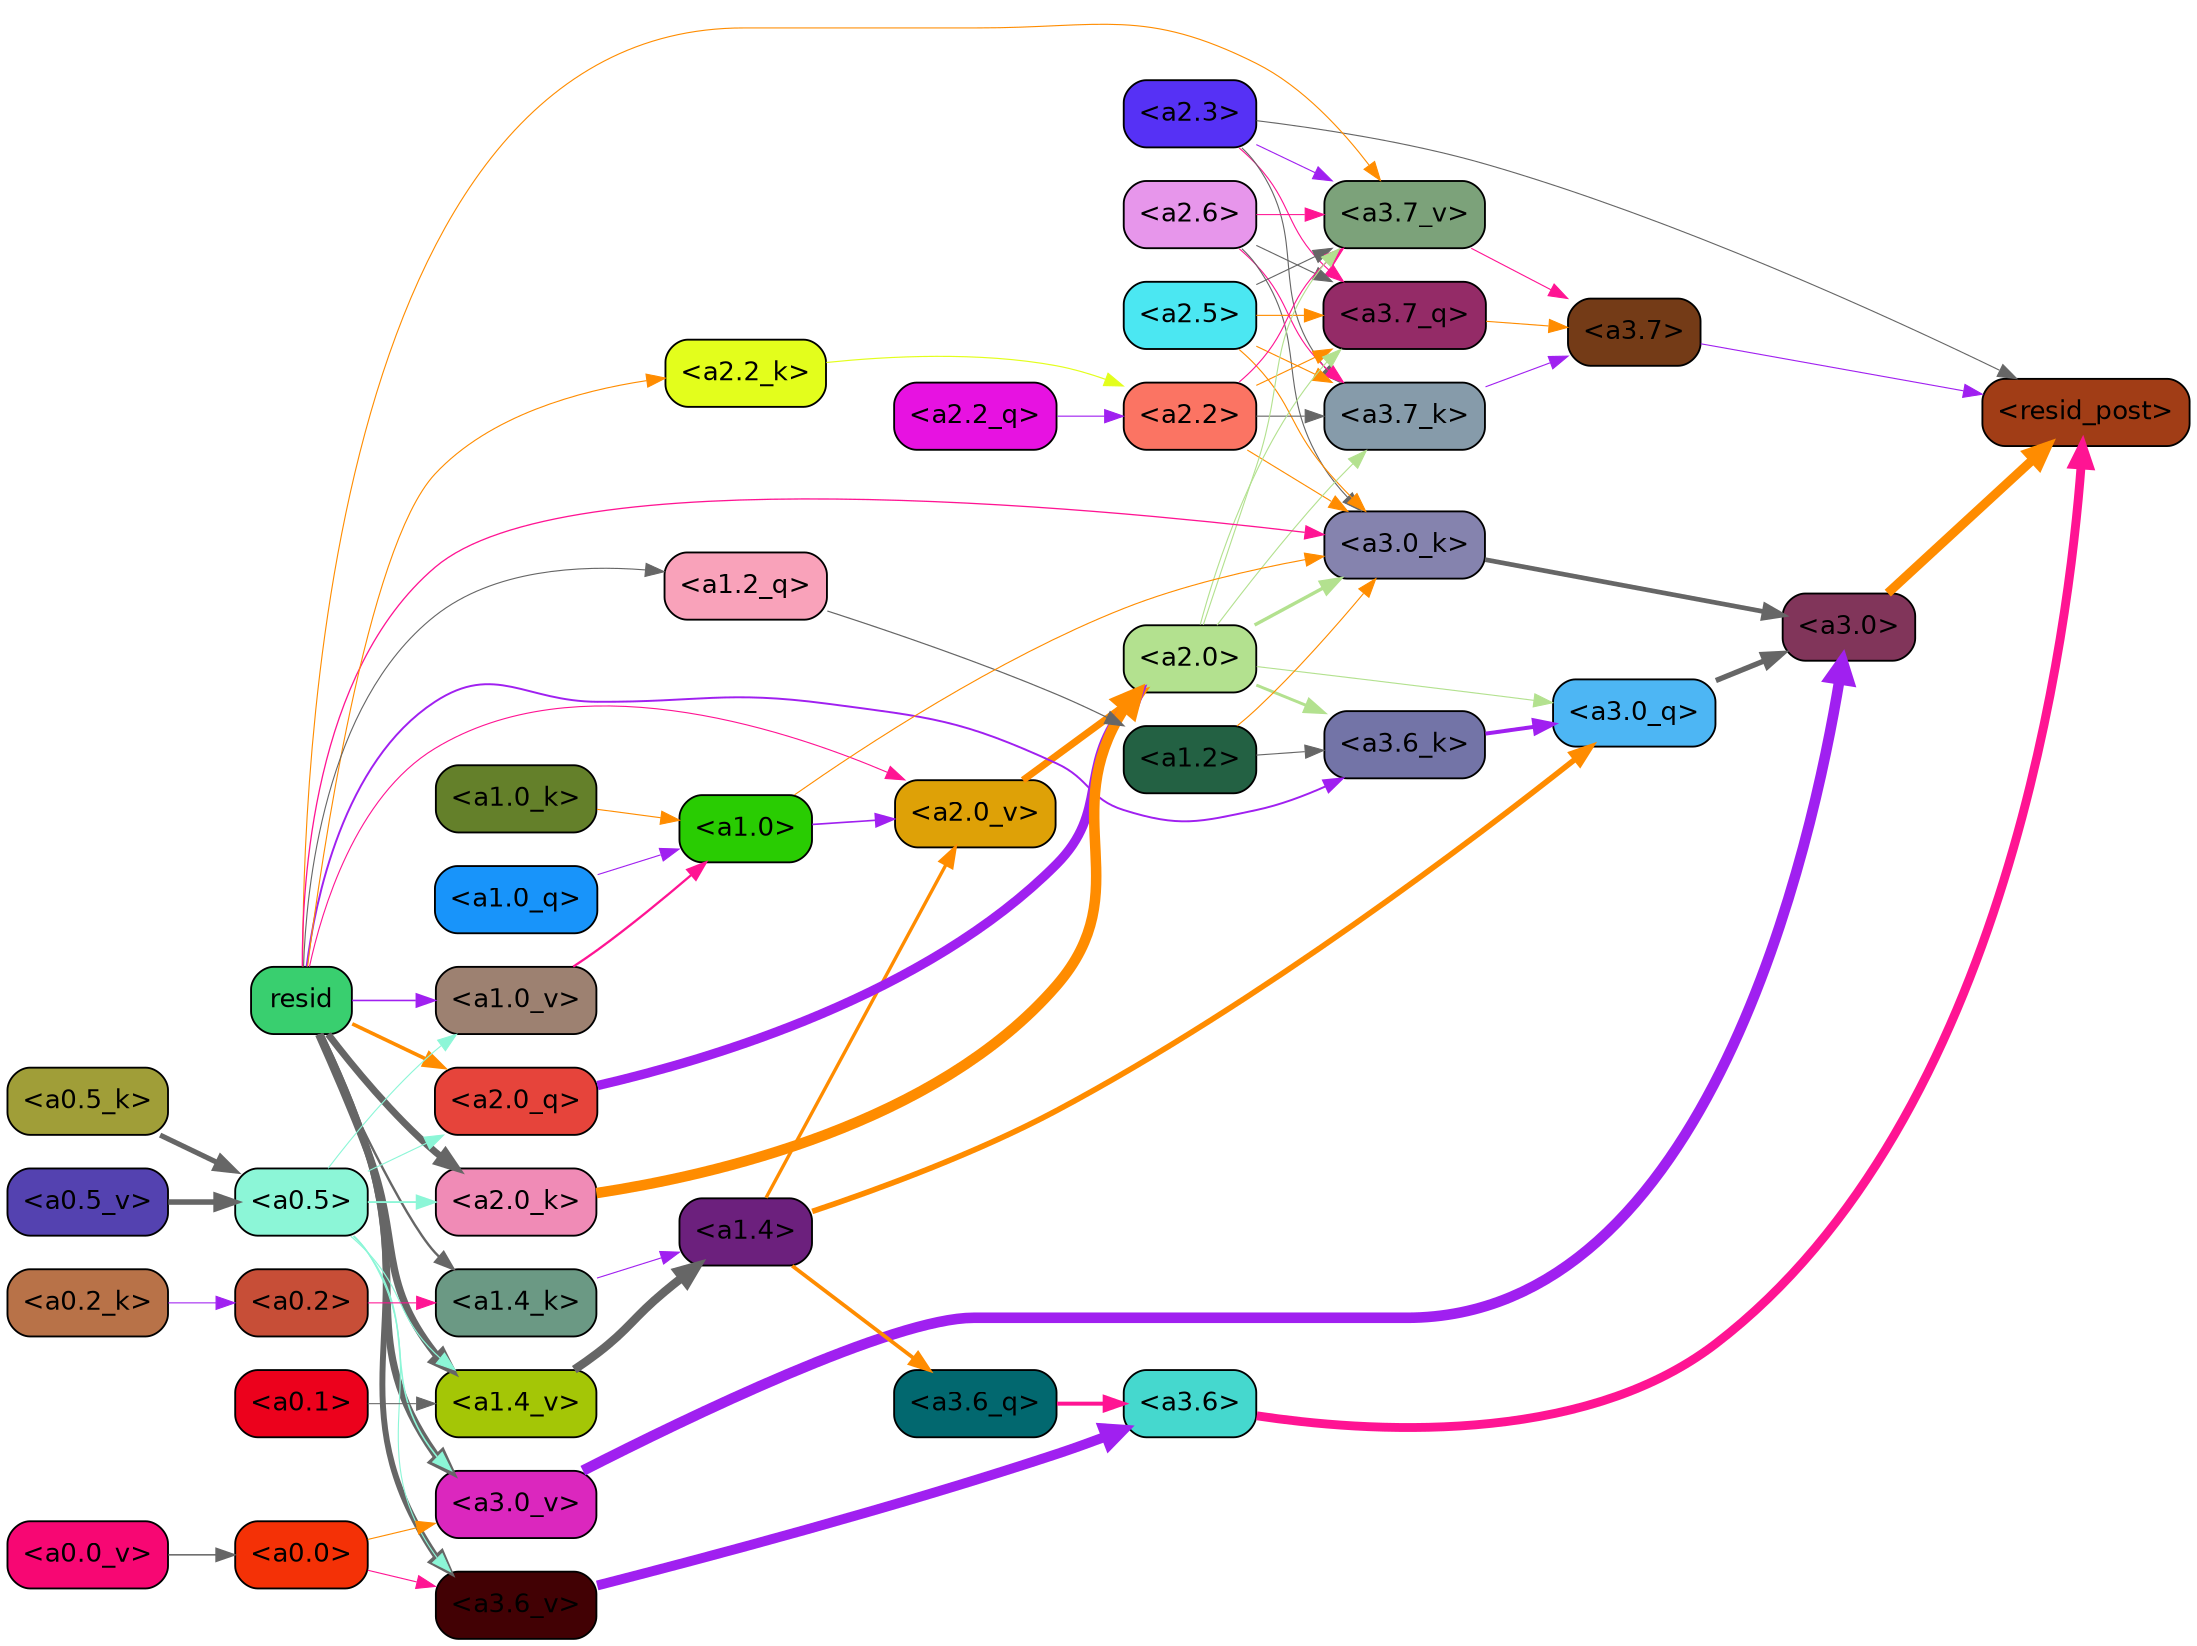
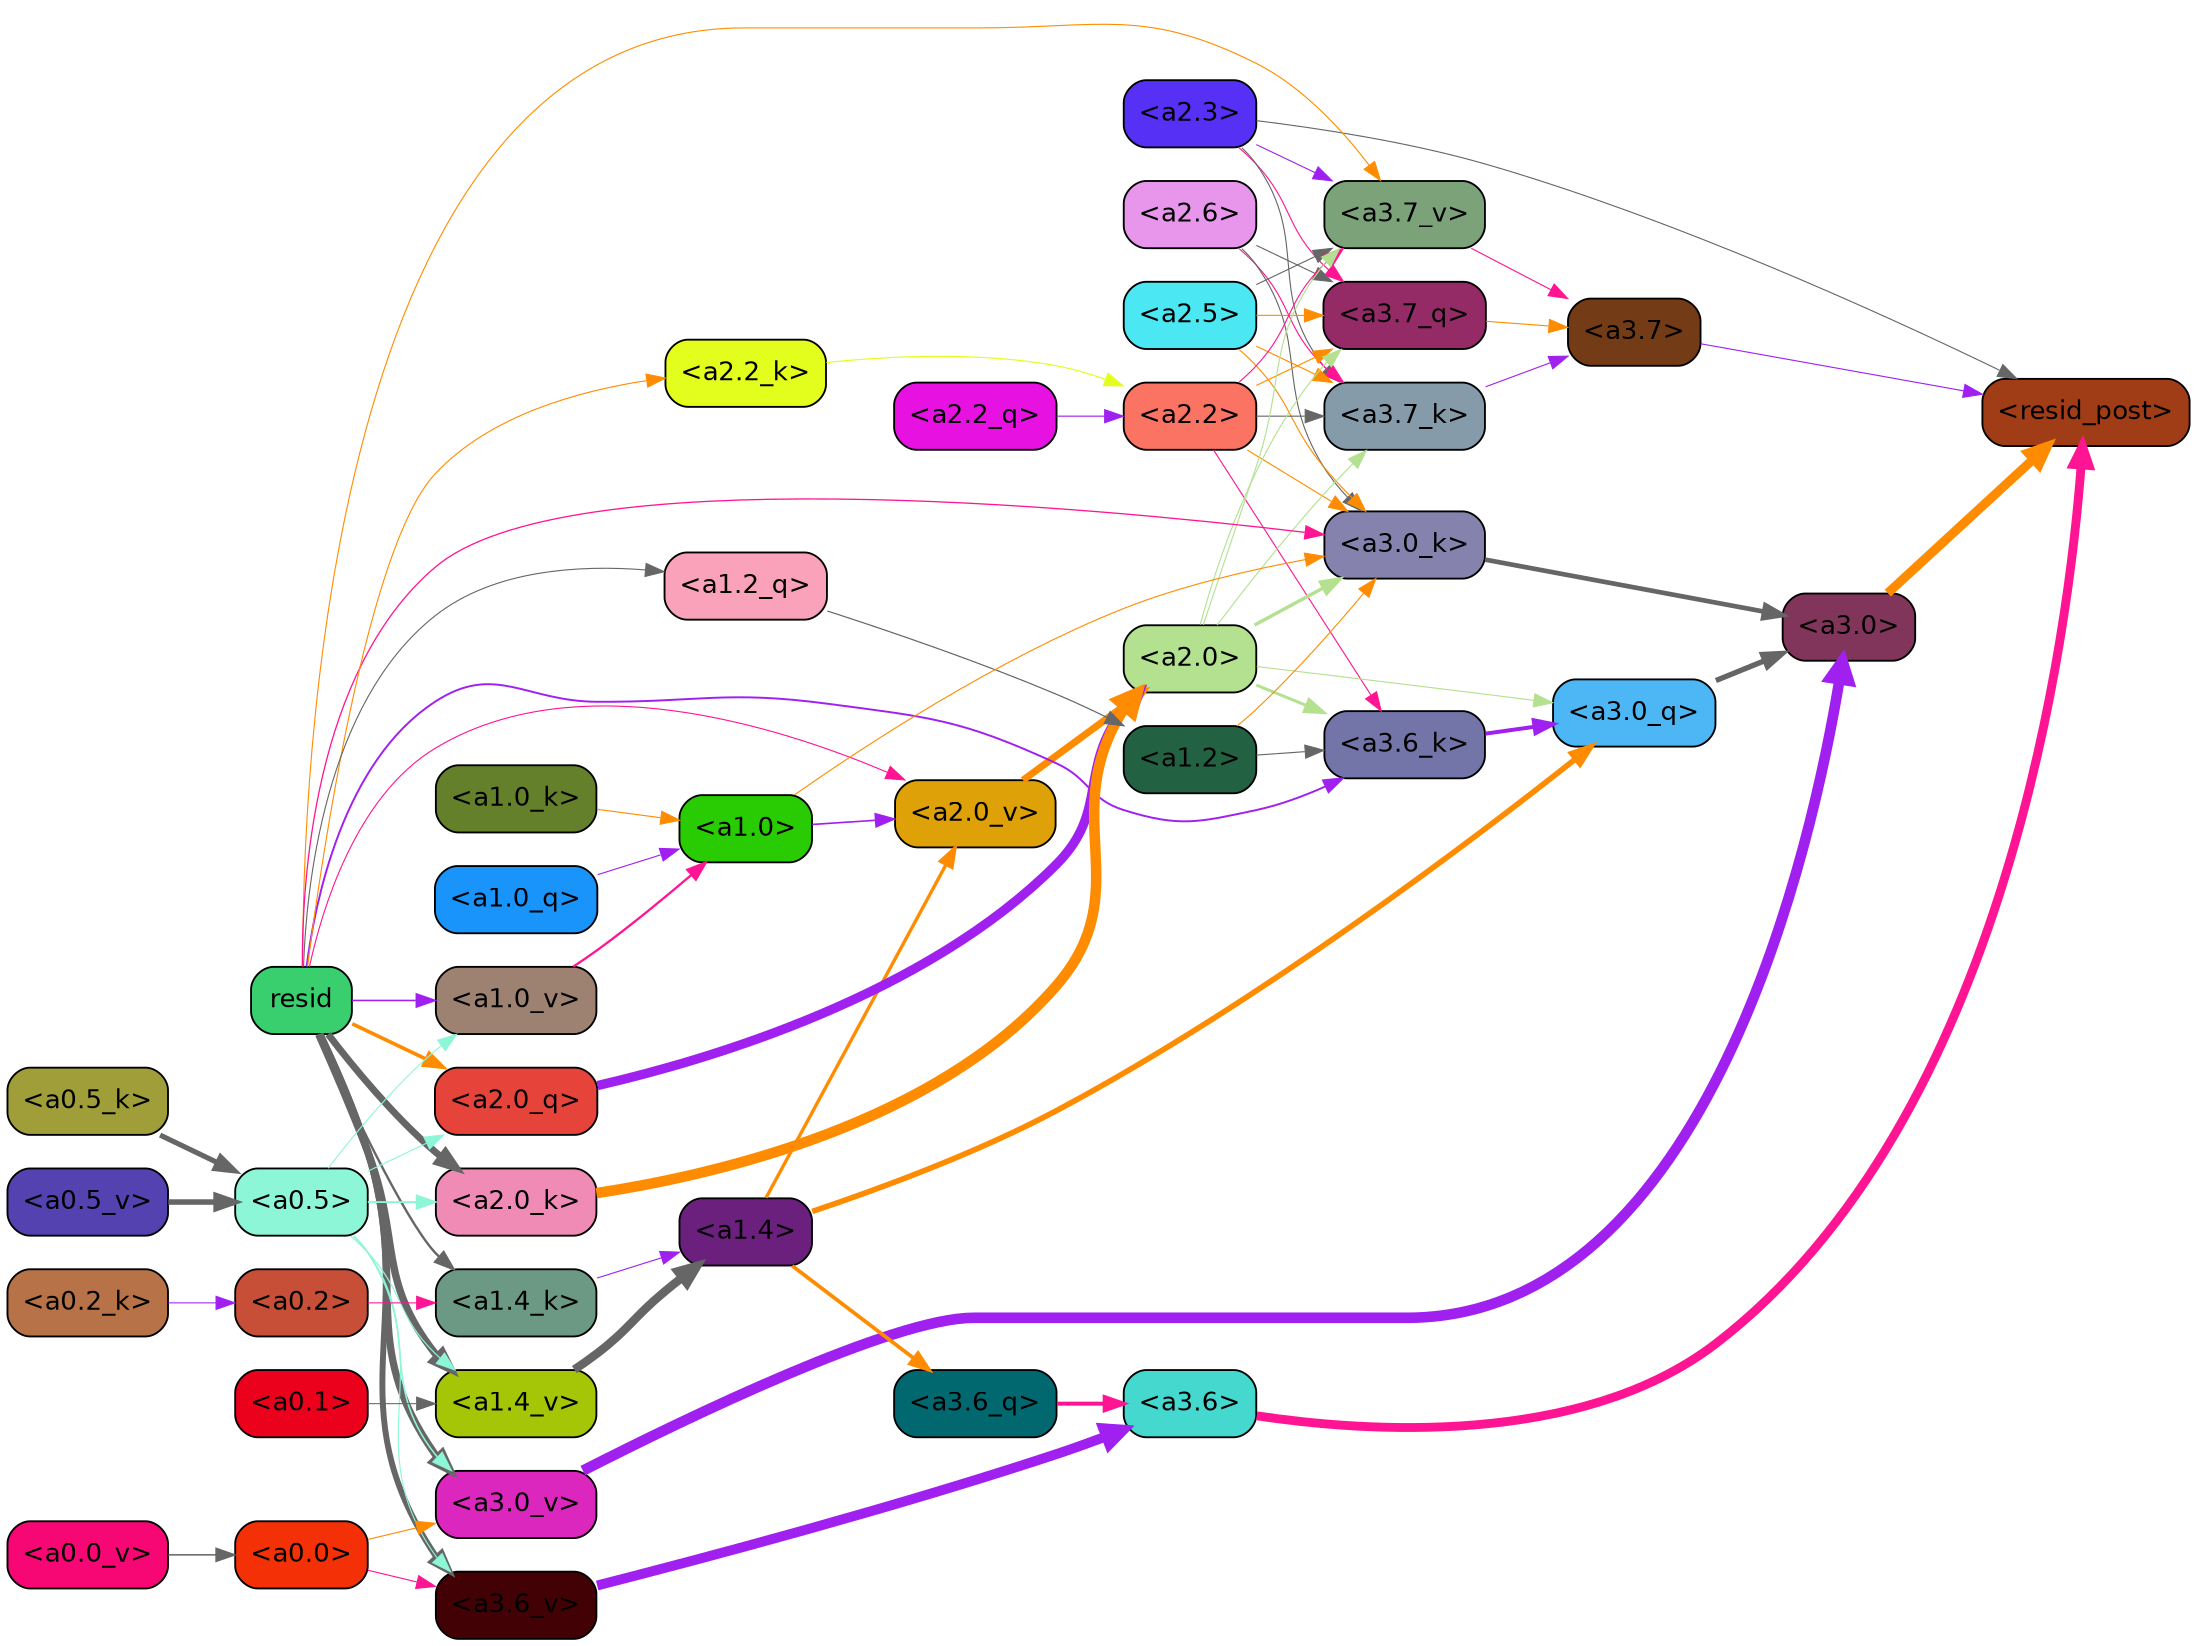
edge "<a2.6>" -> "<a3.7_v>": removed
edge "<a2.2>" -> "<a3.6_k>": added
